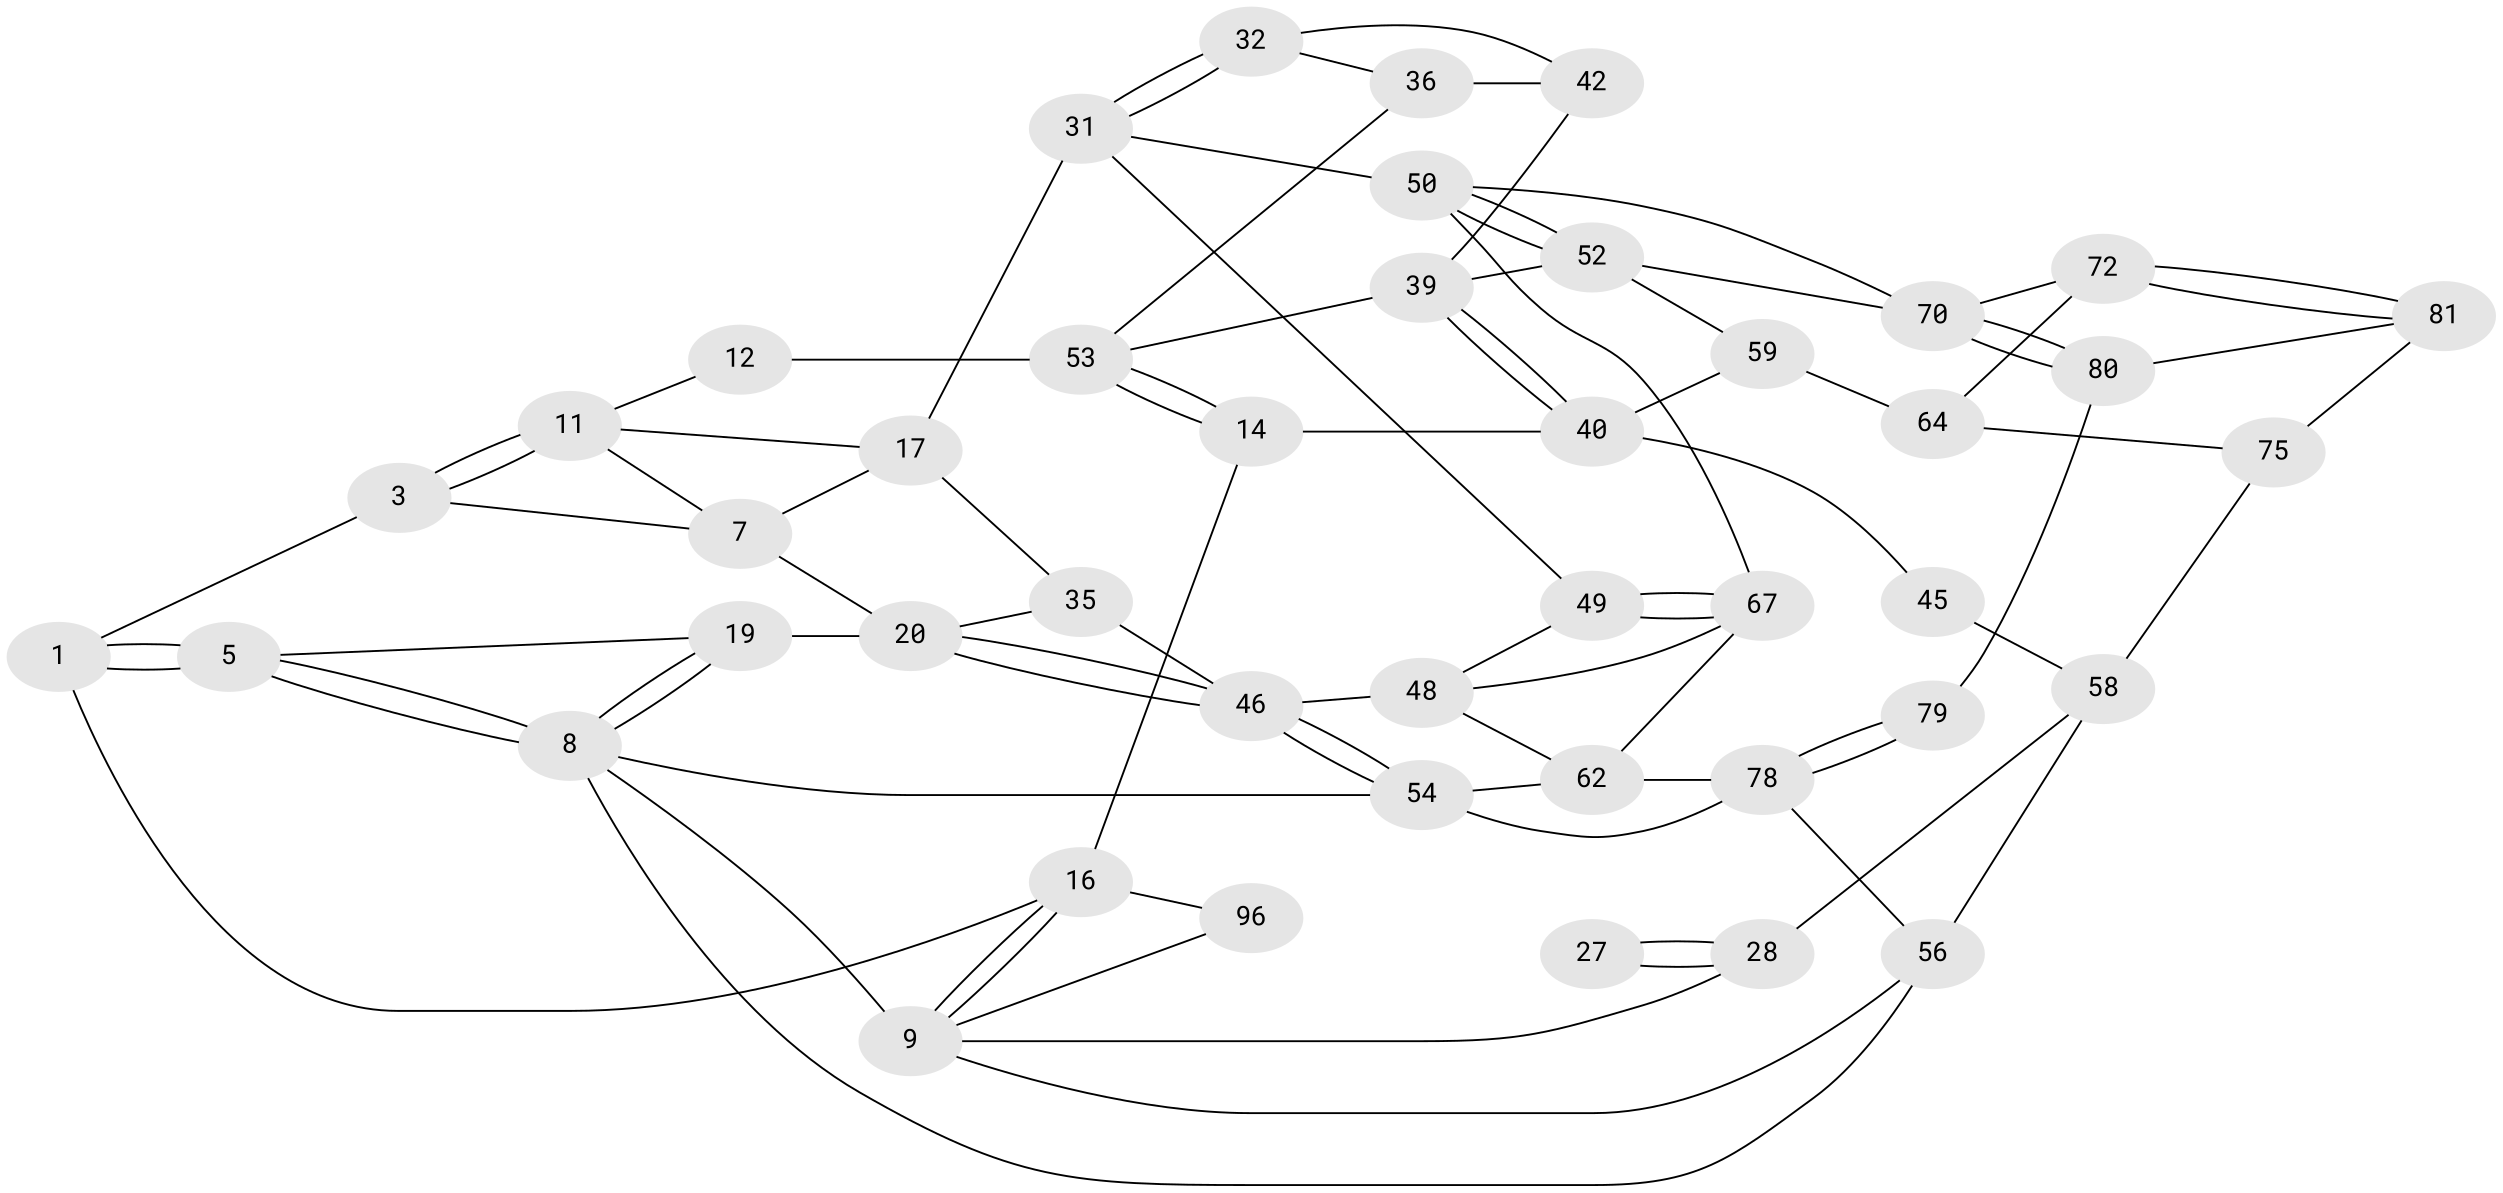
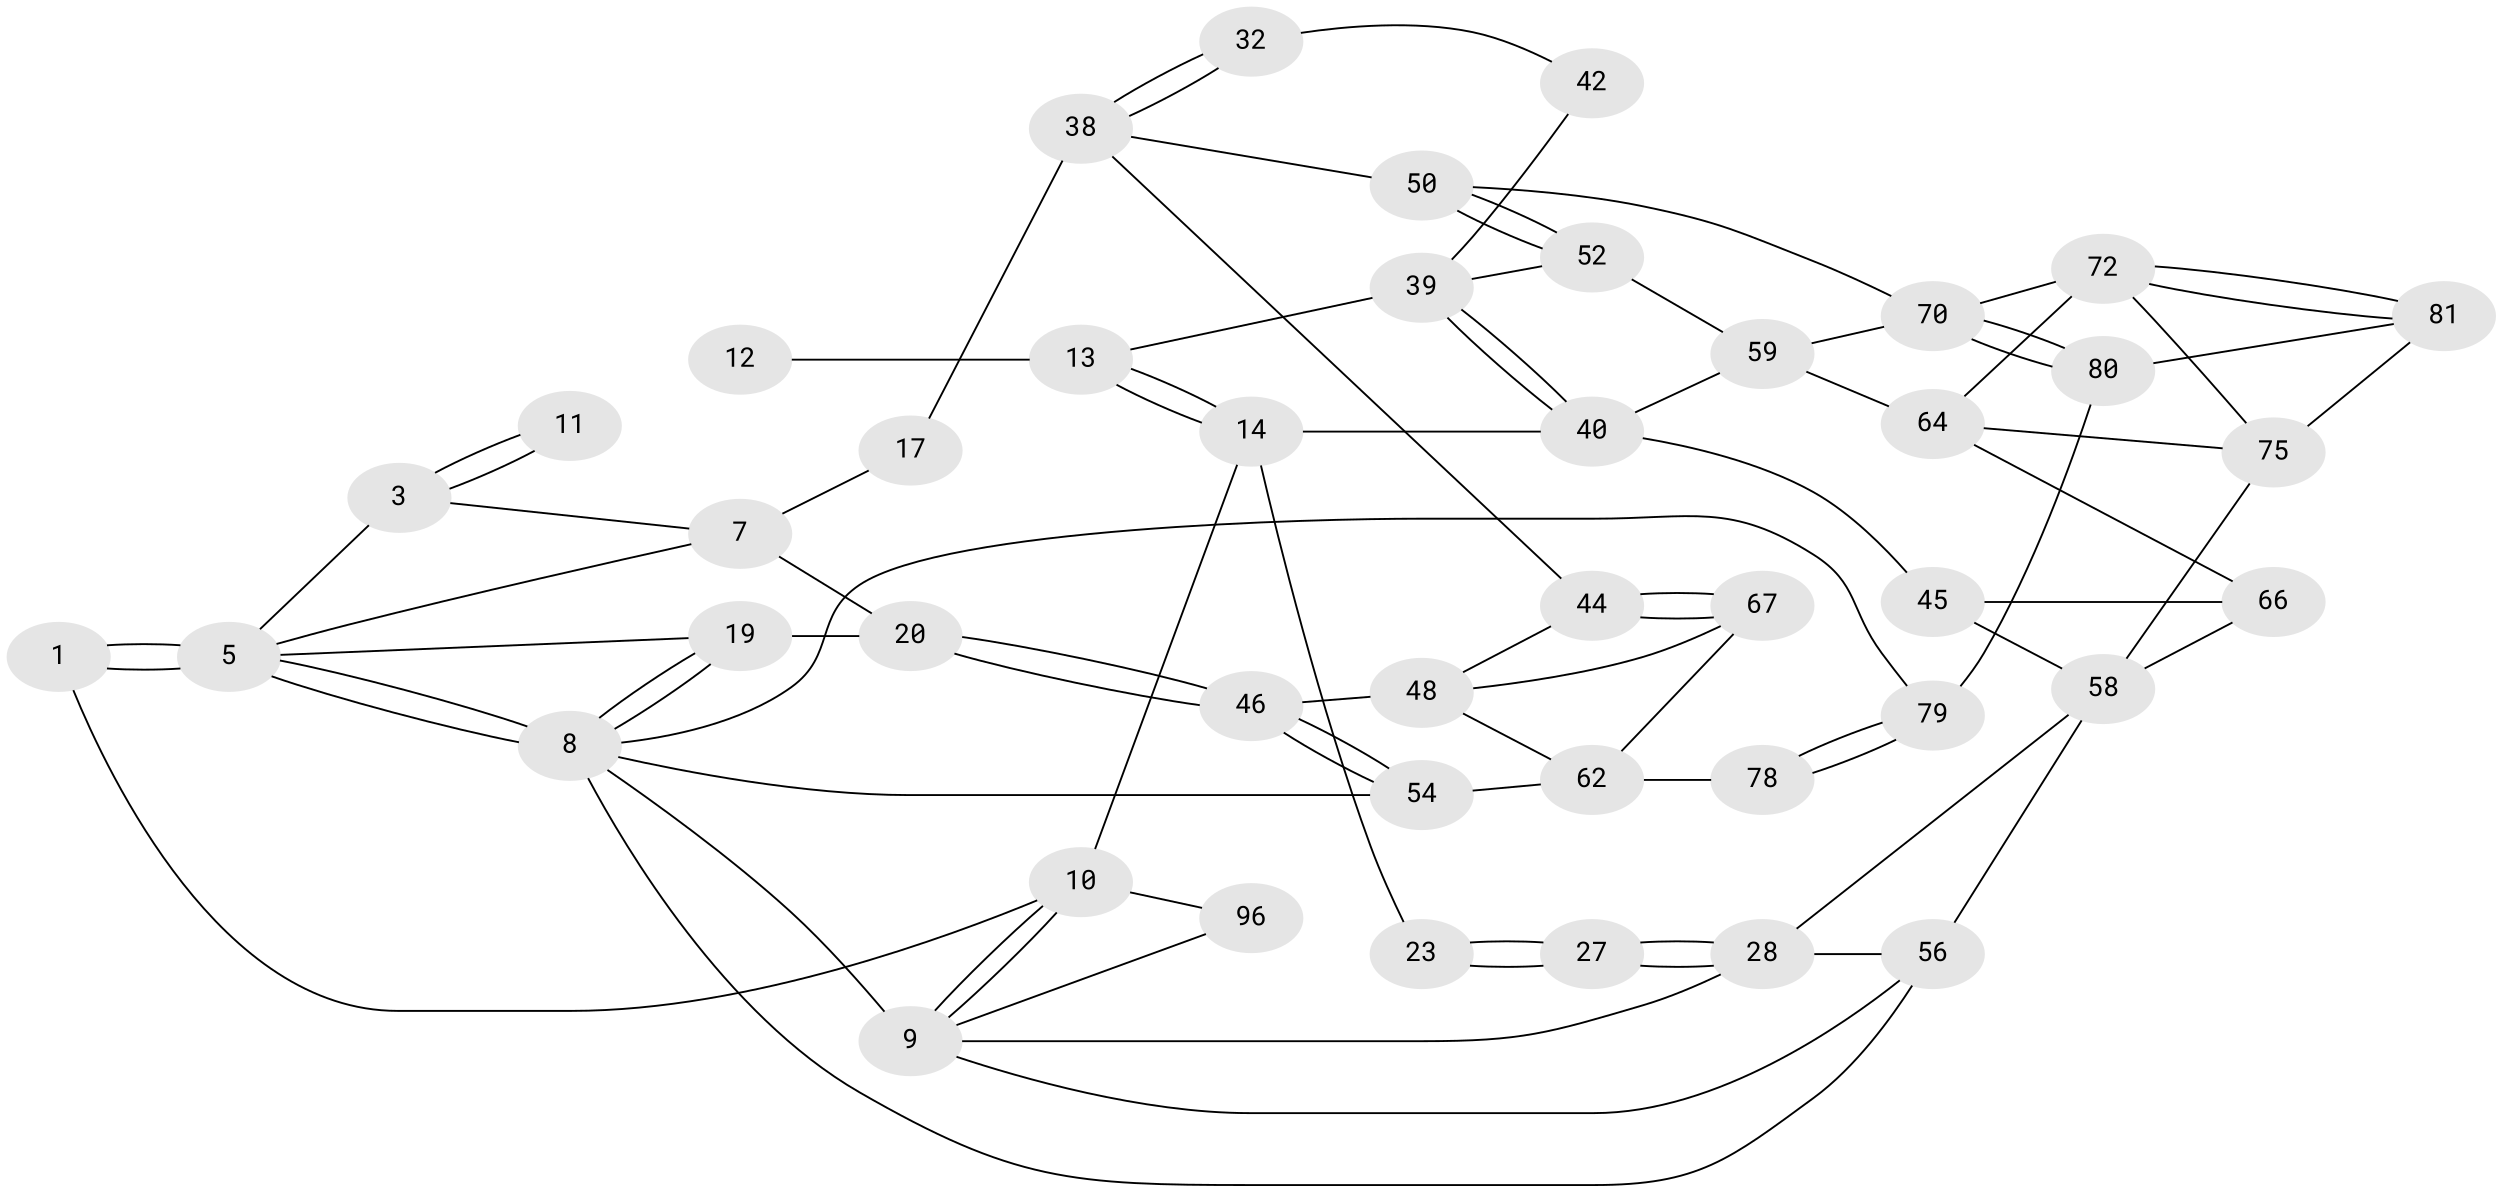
node "36": removed
node "31": label "31" -> "38"
edge "52" -- "70": now "59" -- "70"
node "53": label "53" -> "13"
edge "50" -- "67": removed
edge "72" -- "75": added
edge "12" -- "11": removed
edge "11" -- "17": removed
edge "11" -- "7": now "5" -- "7"
edge "79" -- "8": added
edge "3" -- "1": now "3" -- "5"
node "35": removed
node "66": added
node "49": label "49" -> "44"
edge "78" -- "54": removed
edge "78" -- "56": now "28" -- "56"
node "16": label "16" -> "10"
node "23": added
